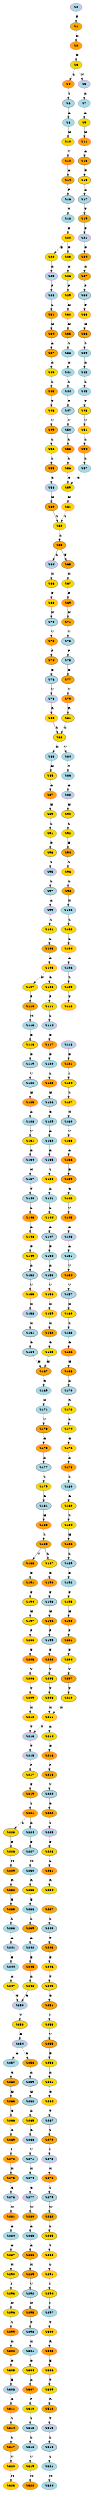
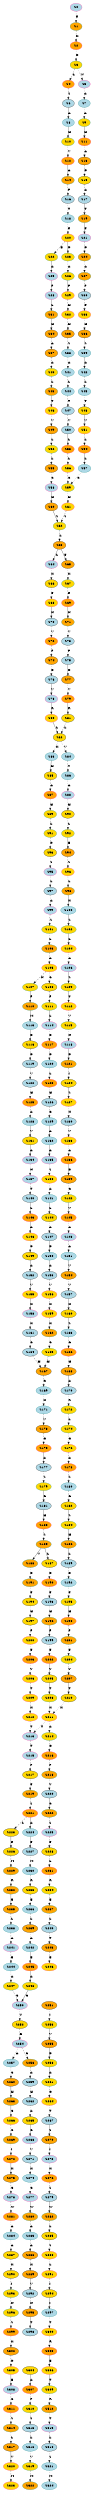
node "S115": added
edge "S234" -> "S237": added, label "E"
node "S249": removed
node "S301": removed
